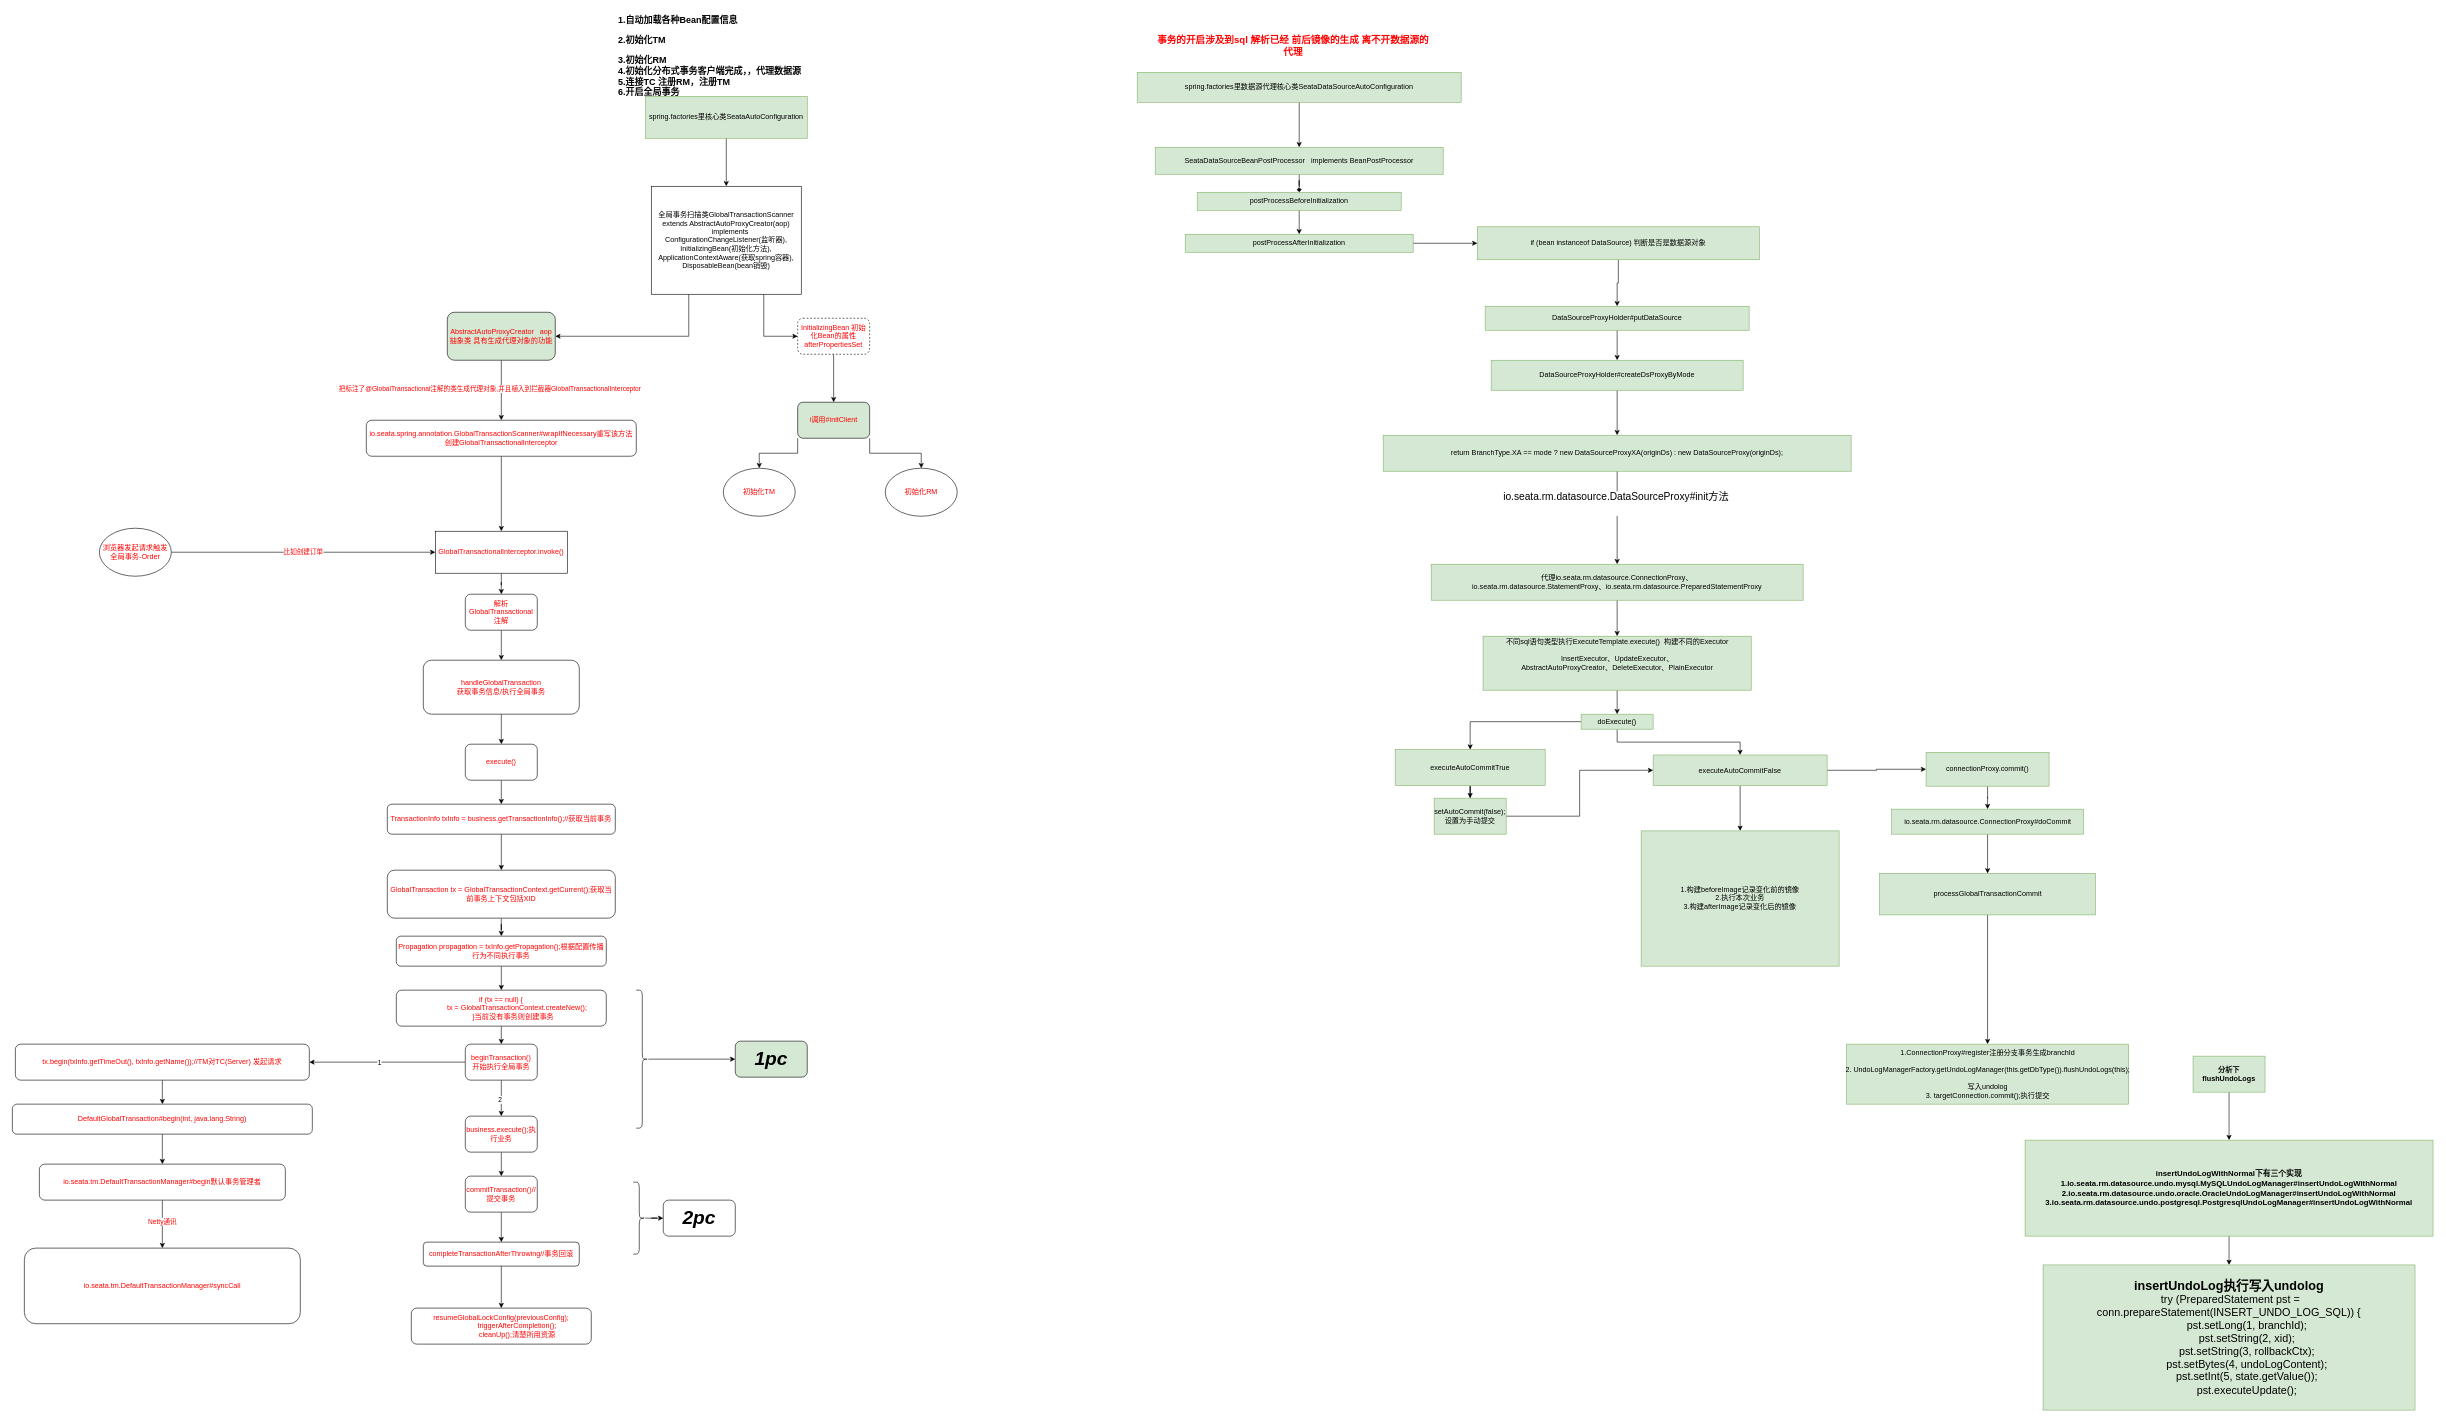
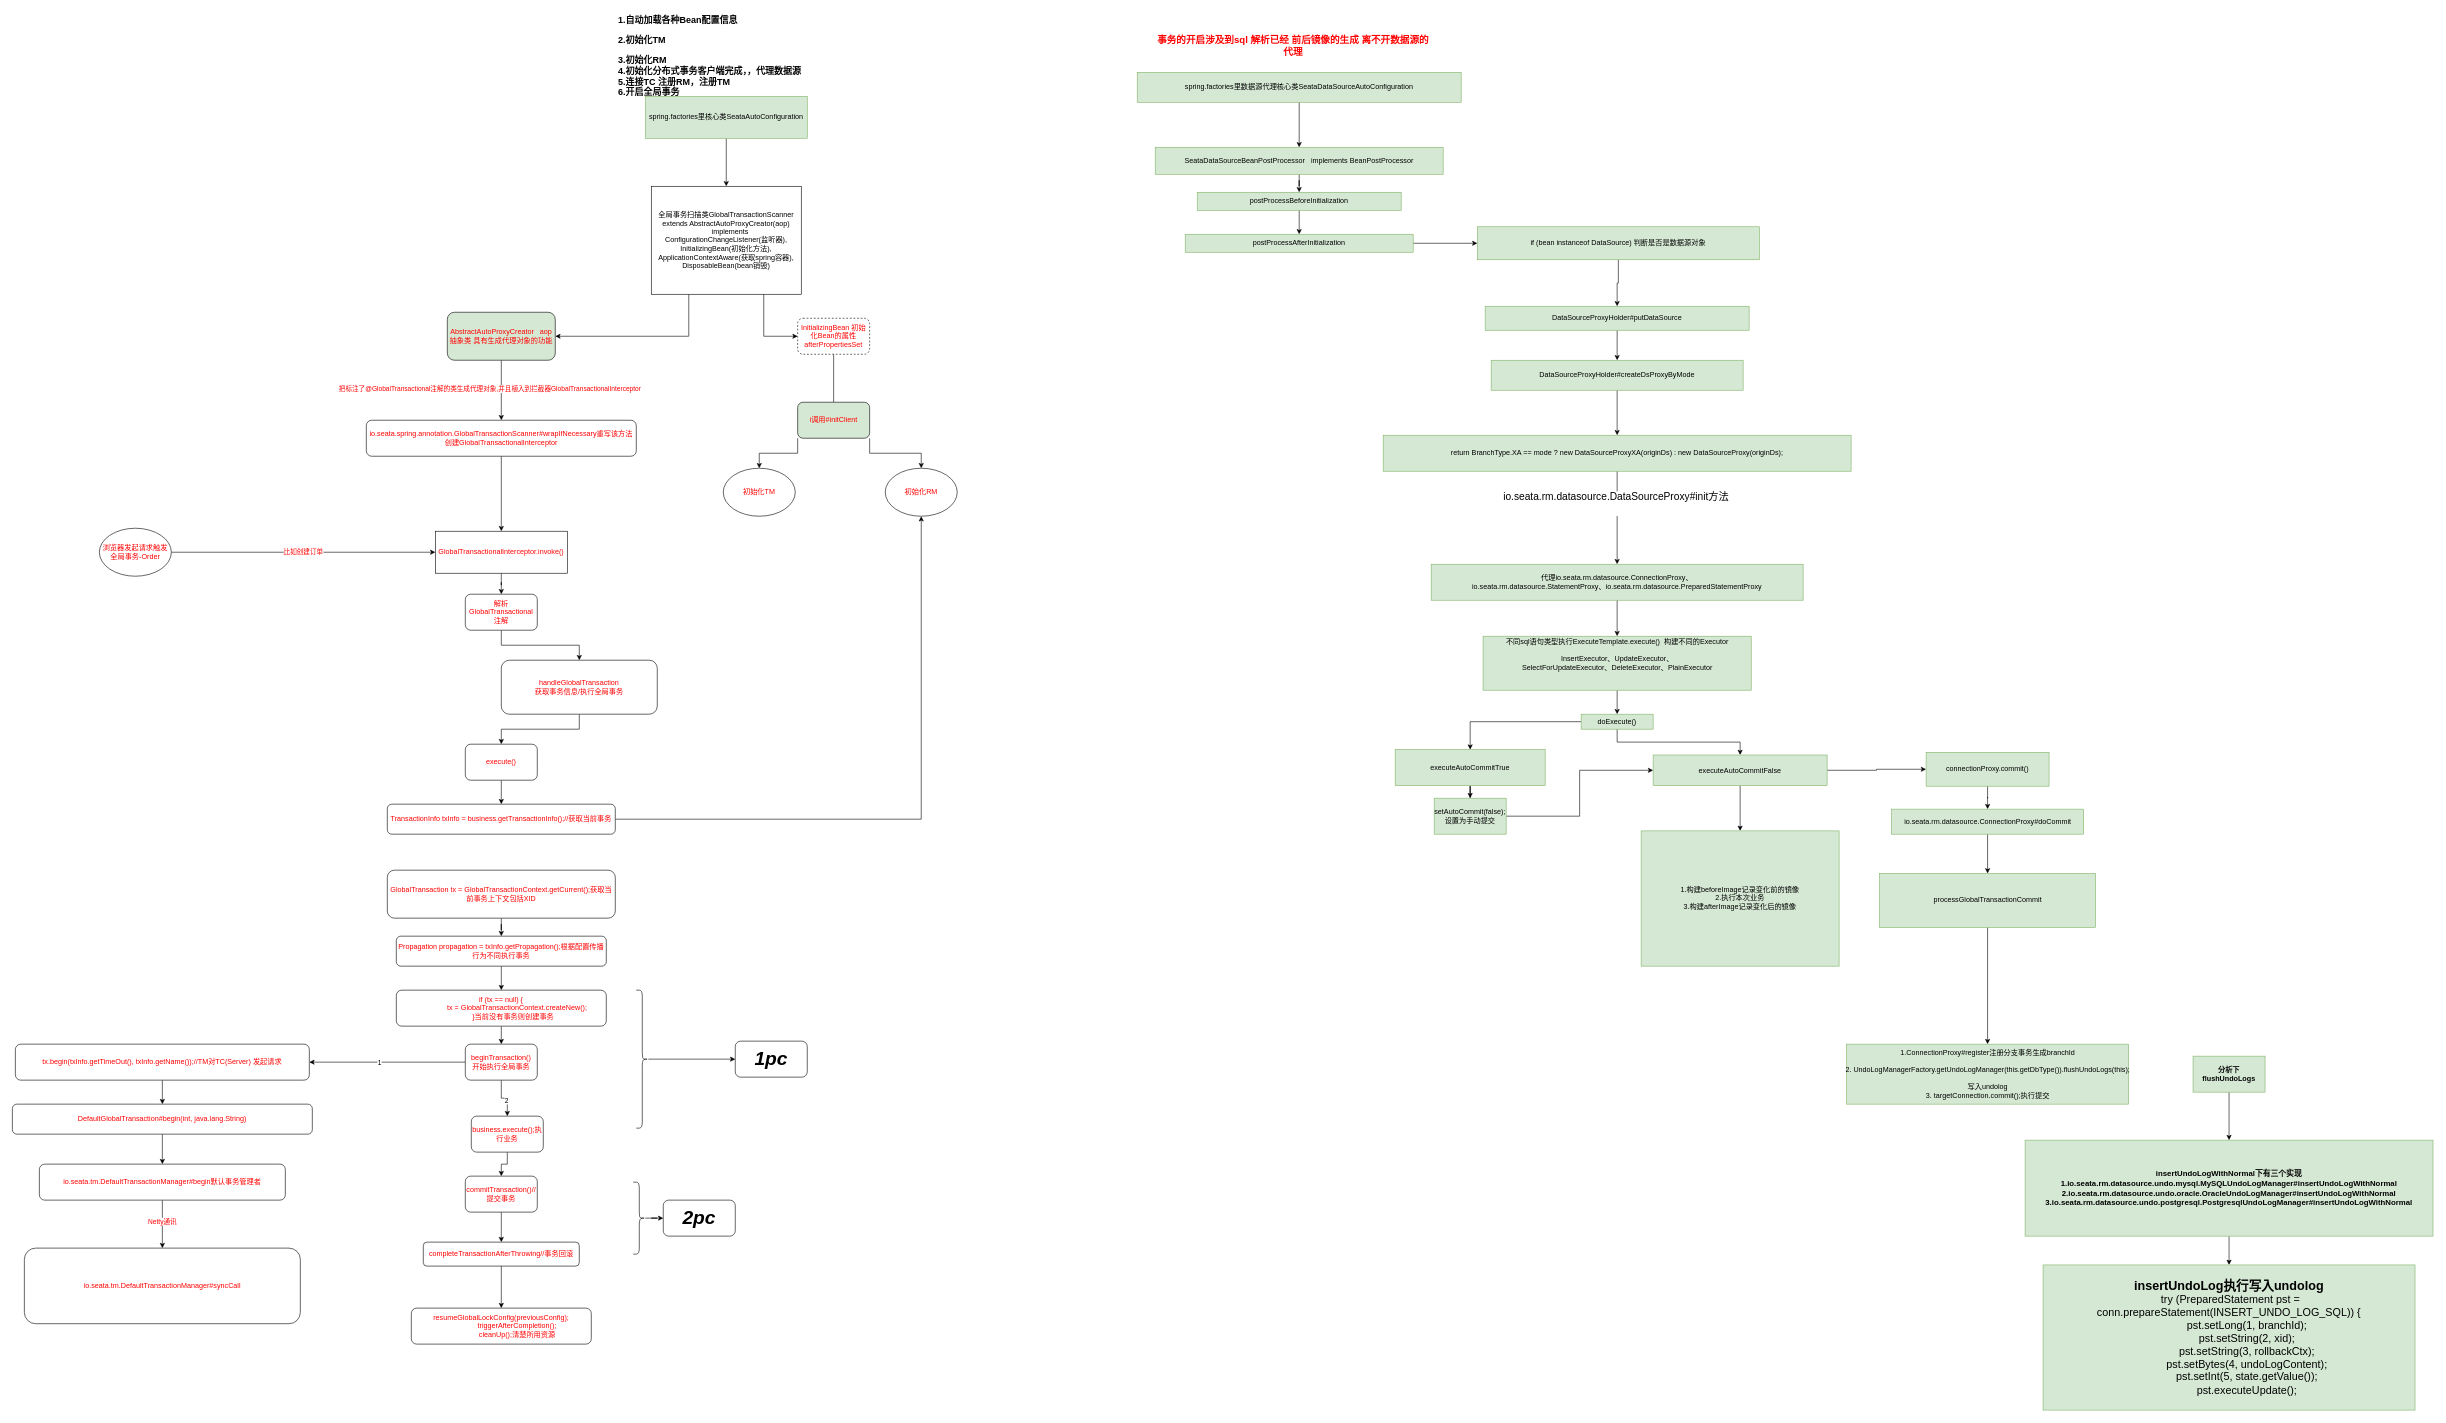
edge "SeataDataSourceBeanPostProcessor implements BeanPostProcessor" -> "postProcessBeforeInitialization": arrowhead diamond -> classic
edge "InitializingBean 初始化Bean的属性 afterPropertiesSet" -> "i调用#initClient": arrowhead classic -> none
node "不同sql语句类型执行ExecuteTemplate.execute() 构建不同的Executor InsertExecutor、UpdateExecutor、 AbstractAutoProxyCreator、DeleteExecutor、PlainExecutor": label "不同sql语句类型执行ExecuteTemplate.execute() 构建不同的Executor InsertExecutor、UpdateExecutor、 AbstractAutoProxyCreator、DeleteExecutor、PlainExecutor" -> "不同sql语句类型执行ExecuteTemplate.execute() 构建不同的Executor InsertExecutor、UpdateExecutor、 SelectForUpdateExecutor、DeleteExecutor、PlainExecutor"
node "handleGlobalTransaction 获取事务信息/执行全局事务": moved (501, 687) -> (579, 687)
edge "TransactionInfo txInfo = business.getTransactionInfo();//获取当前事务" -> "GlobalTransaction tx = GlobalTransactionContext.getCurrent();获取当前事务上下文包括XID": now "TransactionInfo txInfo = business.getTransactionInfo();//获取当前事务" -> "初始化RM"
node "processGlobalTransactionCommit": size 216x41 -> 216x54
node "1pc": fillcolor #d5e8d4 -> #ffffff
node "business.execute();执行业务": moved (501, 1134) -> (507, 1134)
